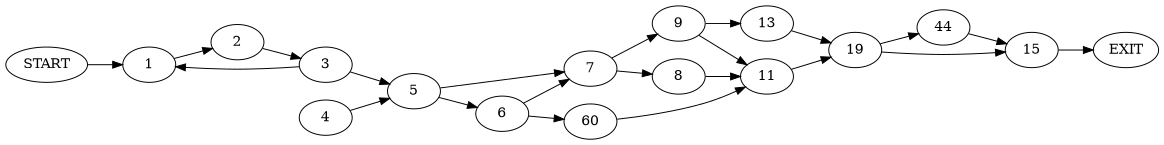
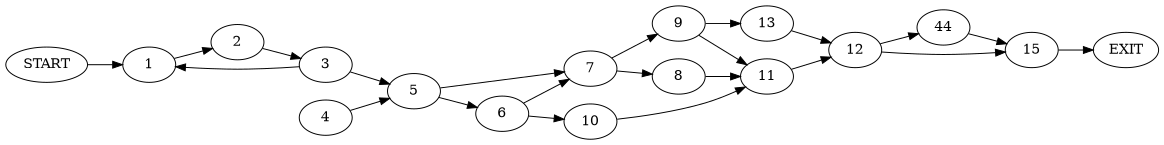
node "19": label "19" -> "12"
node "60": label "60" -> "10"
